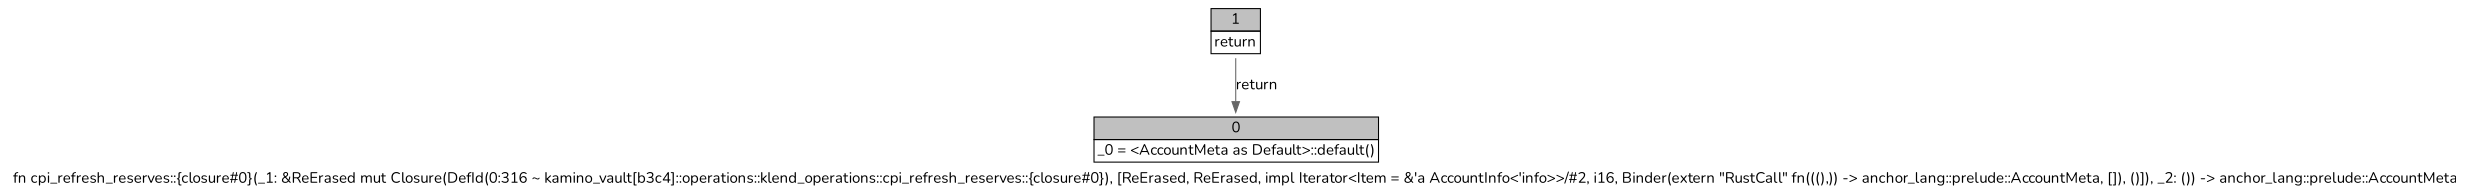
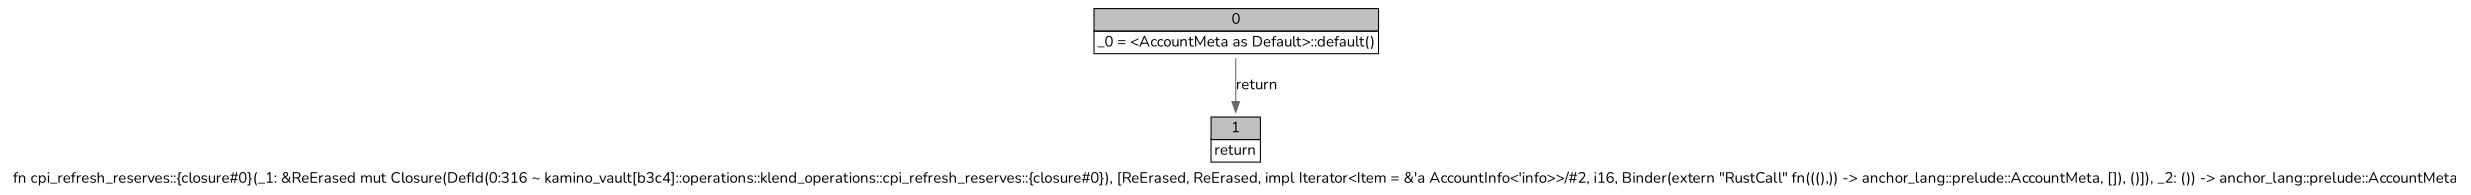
edge "1" -> "0": reversed
